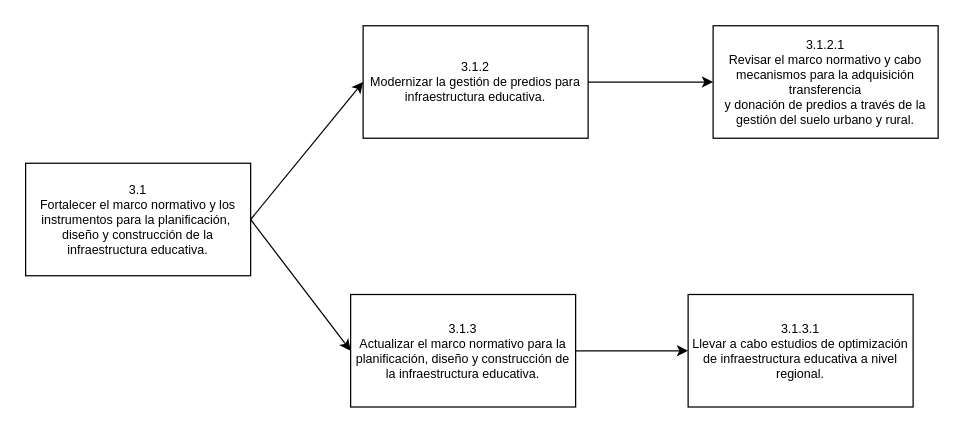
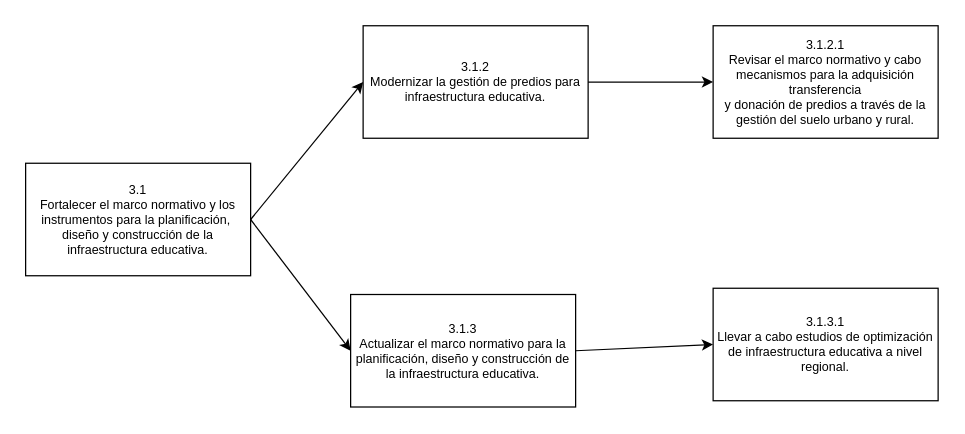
node "3.1.3.1 Llevar a cabo estudios de optimización de infraestructura educativa a nivel regional.": moved (801, 351) -> (826, 344)
